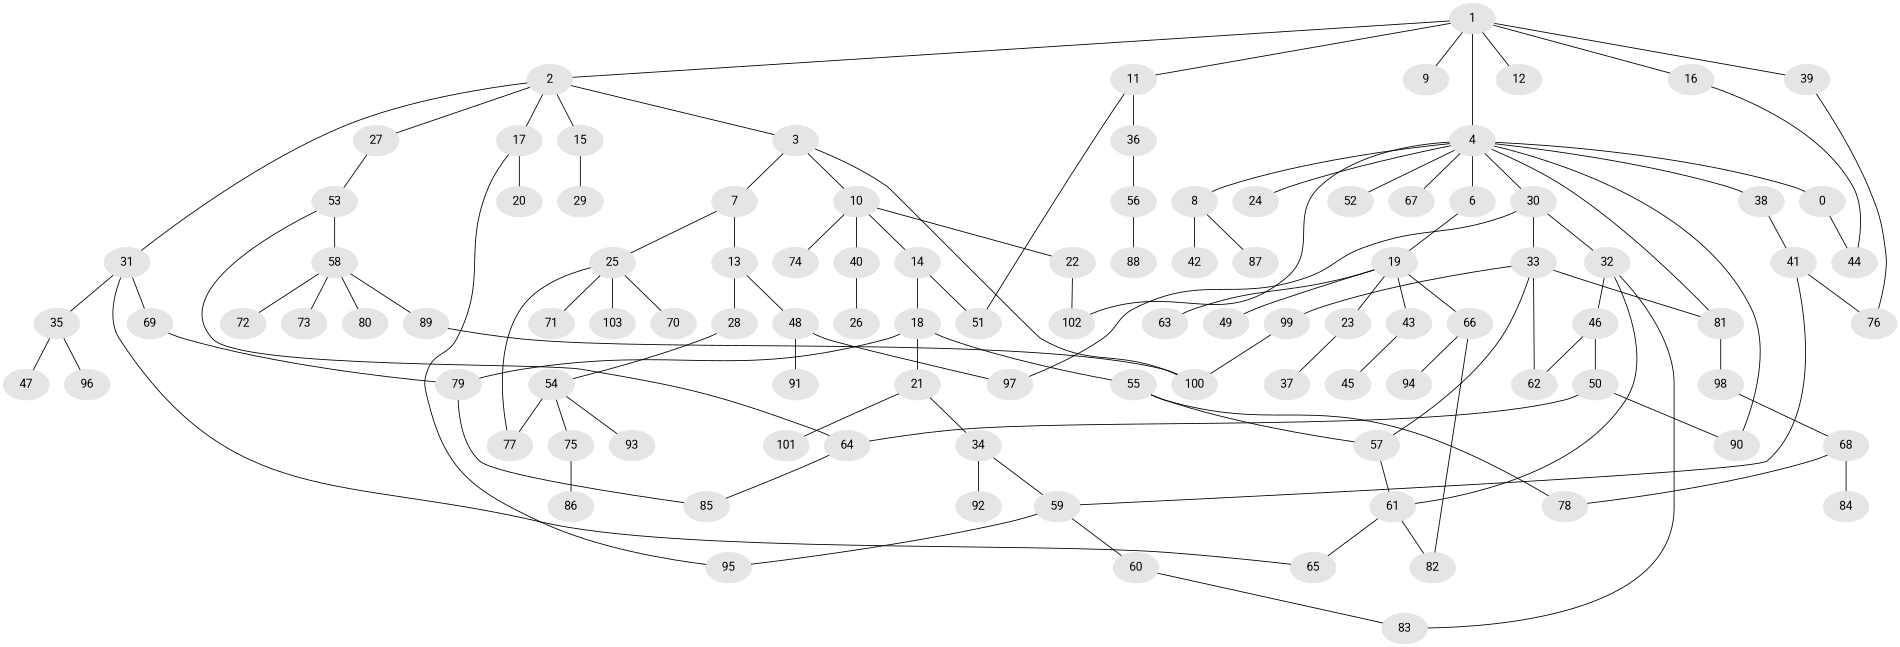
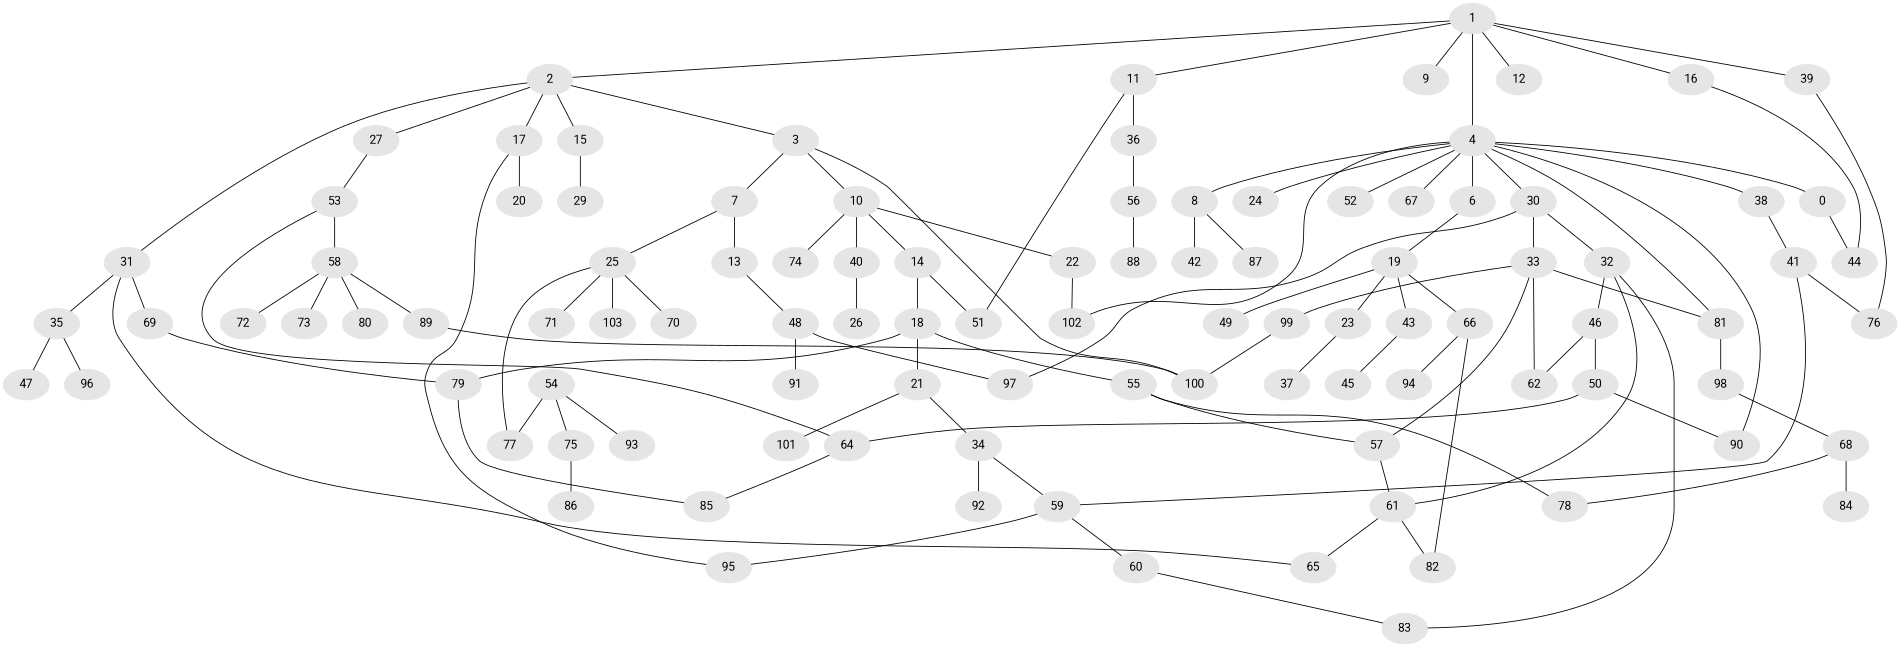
node "28": removed
node "63": removed
